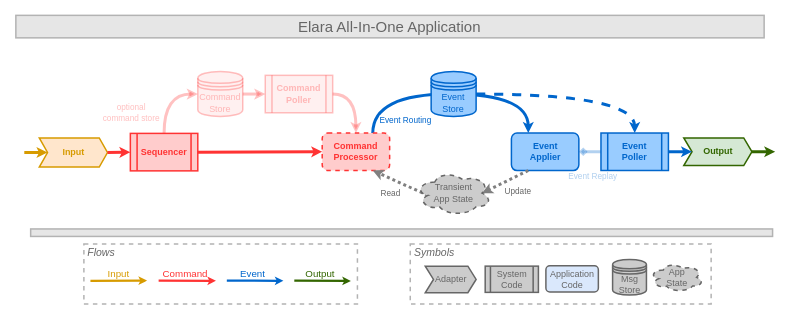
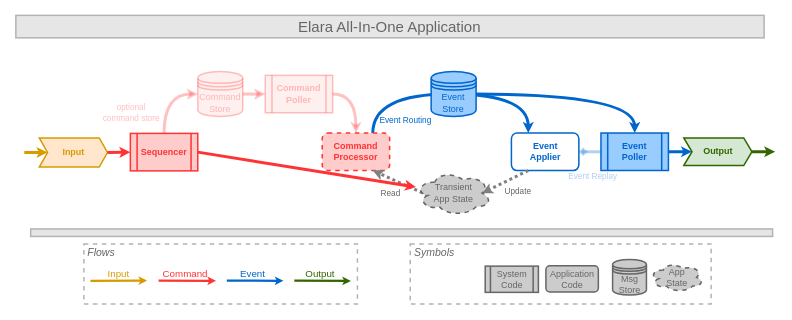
edge "Event Store" -> "Event Poller": style dashed -> solid
edge "Sequencer" -> "Command Processor": now "Sequencer" -> "Transient App State"
node "Event Applier": fillcolor #99ccff -> #ffffff
node "Application Code": fillcolor #dae8fc -> #cccccc
node "Adapter": removed
